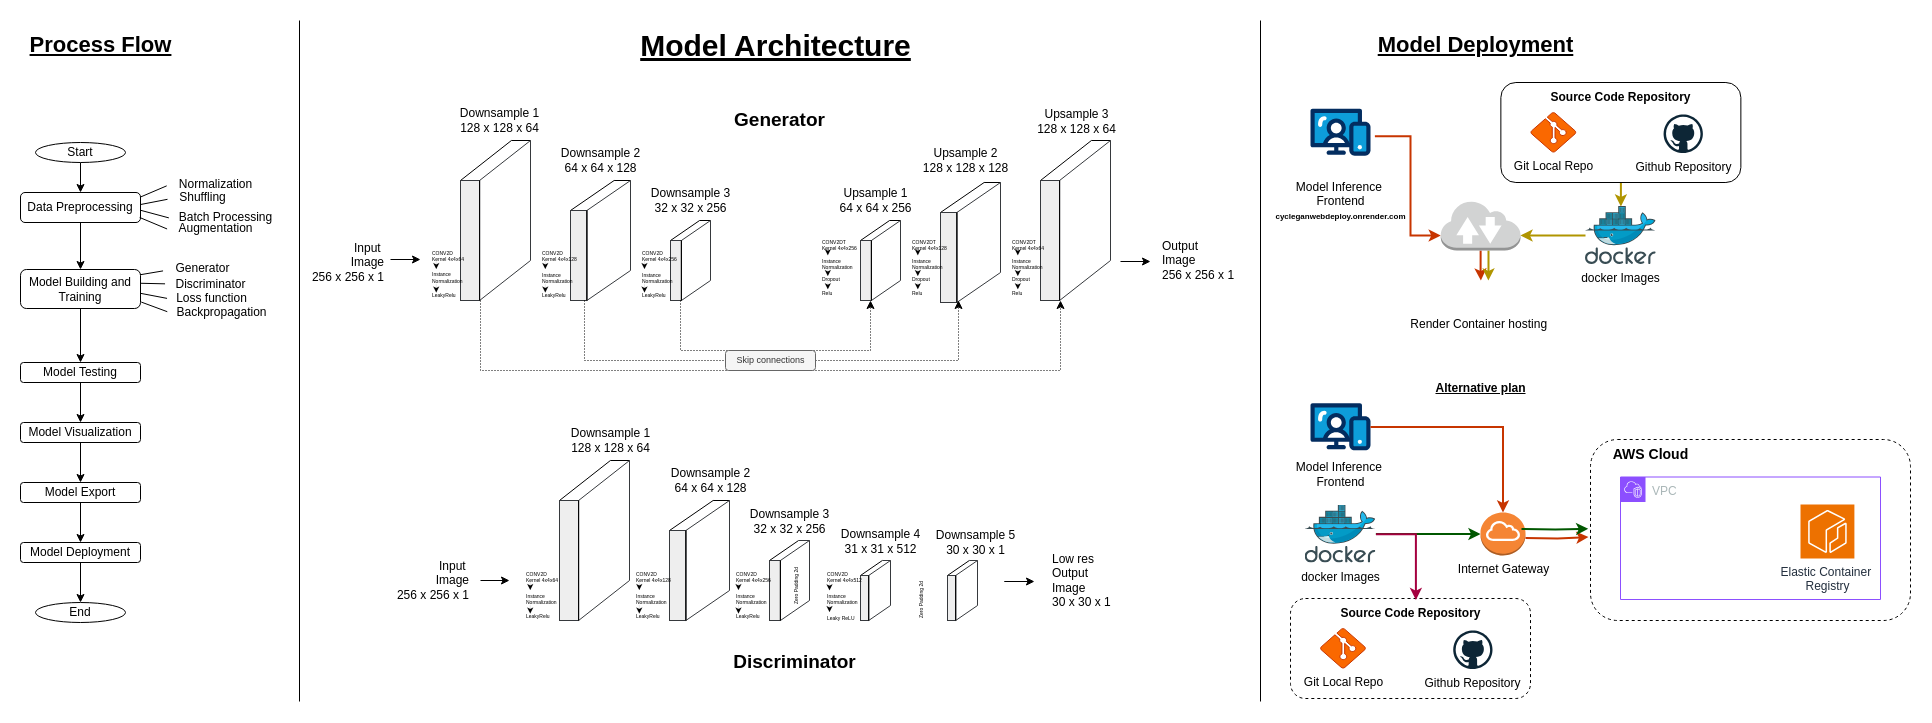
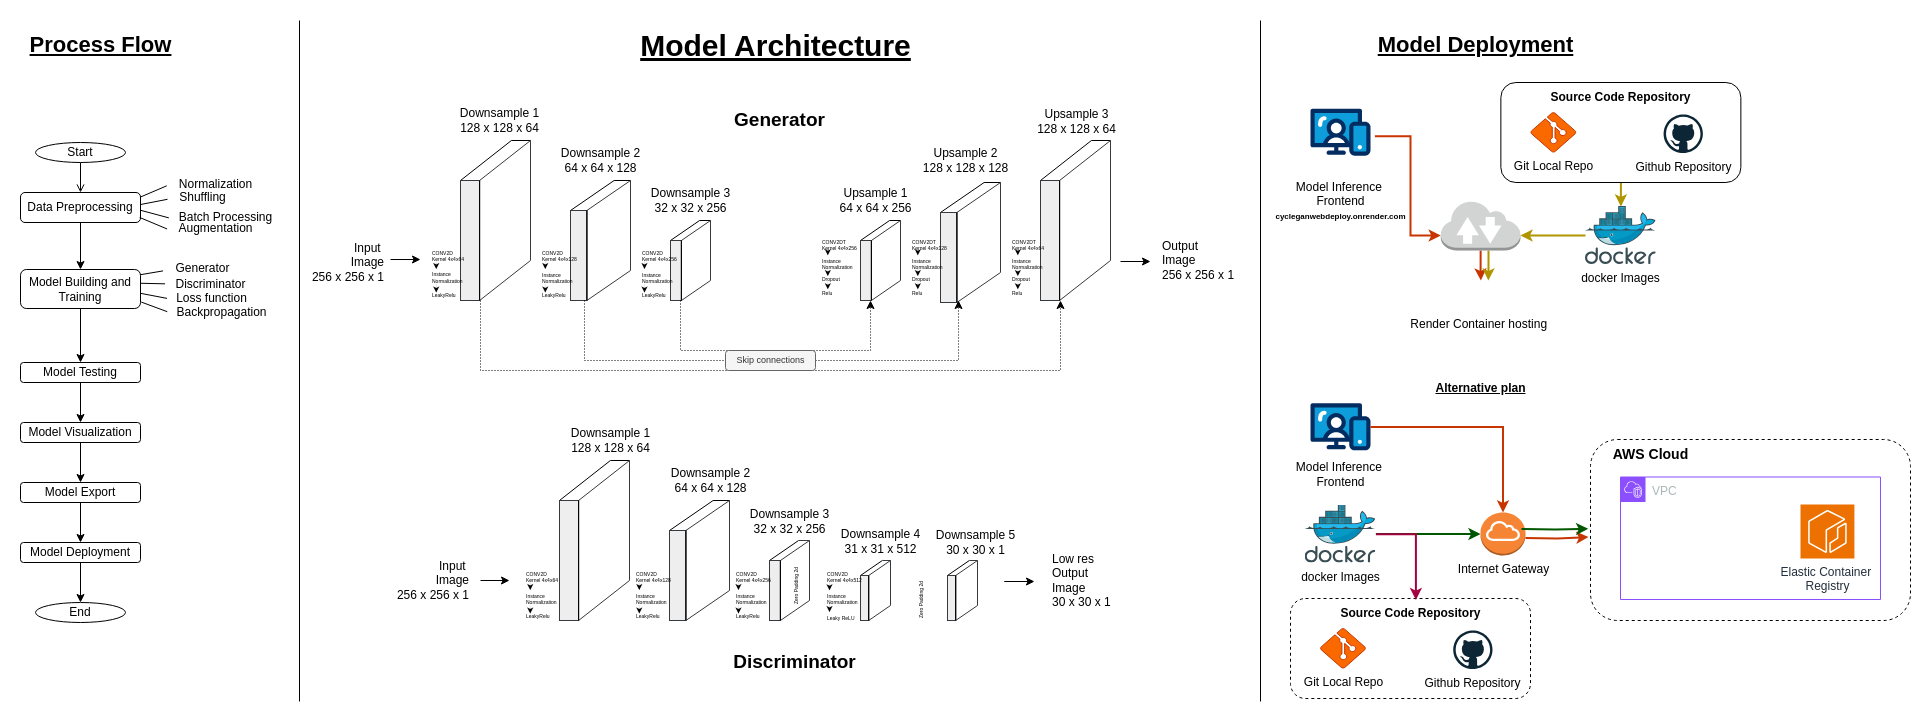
edge "Start" -> "Data Preprocessing": arrowhead classic -> open
